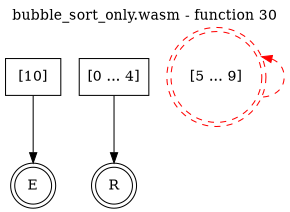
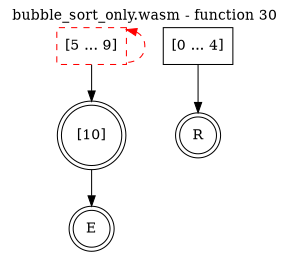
node "[10]": shape box -> doublecircle
node "[5 ... 9]": shape doublecircle -> box
edge "[5 ... 9]" -> "[10]": added
